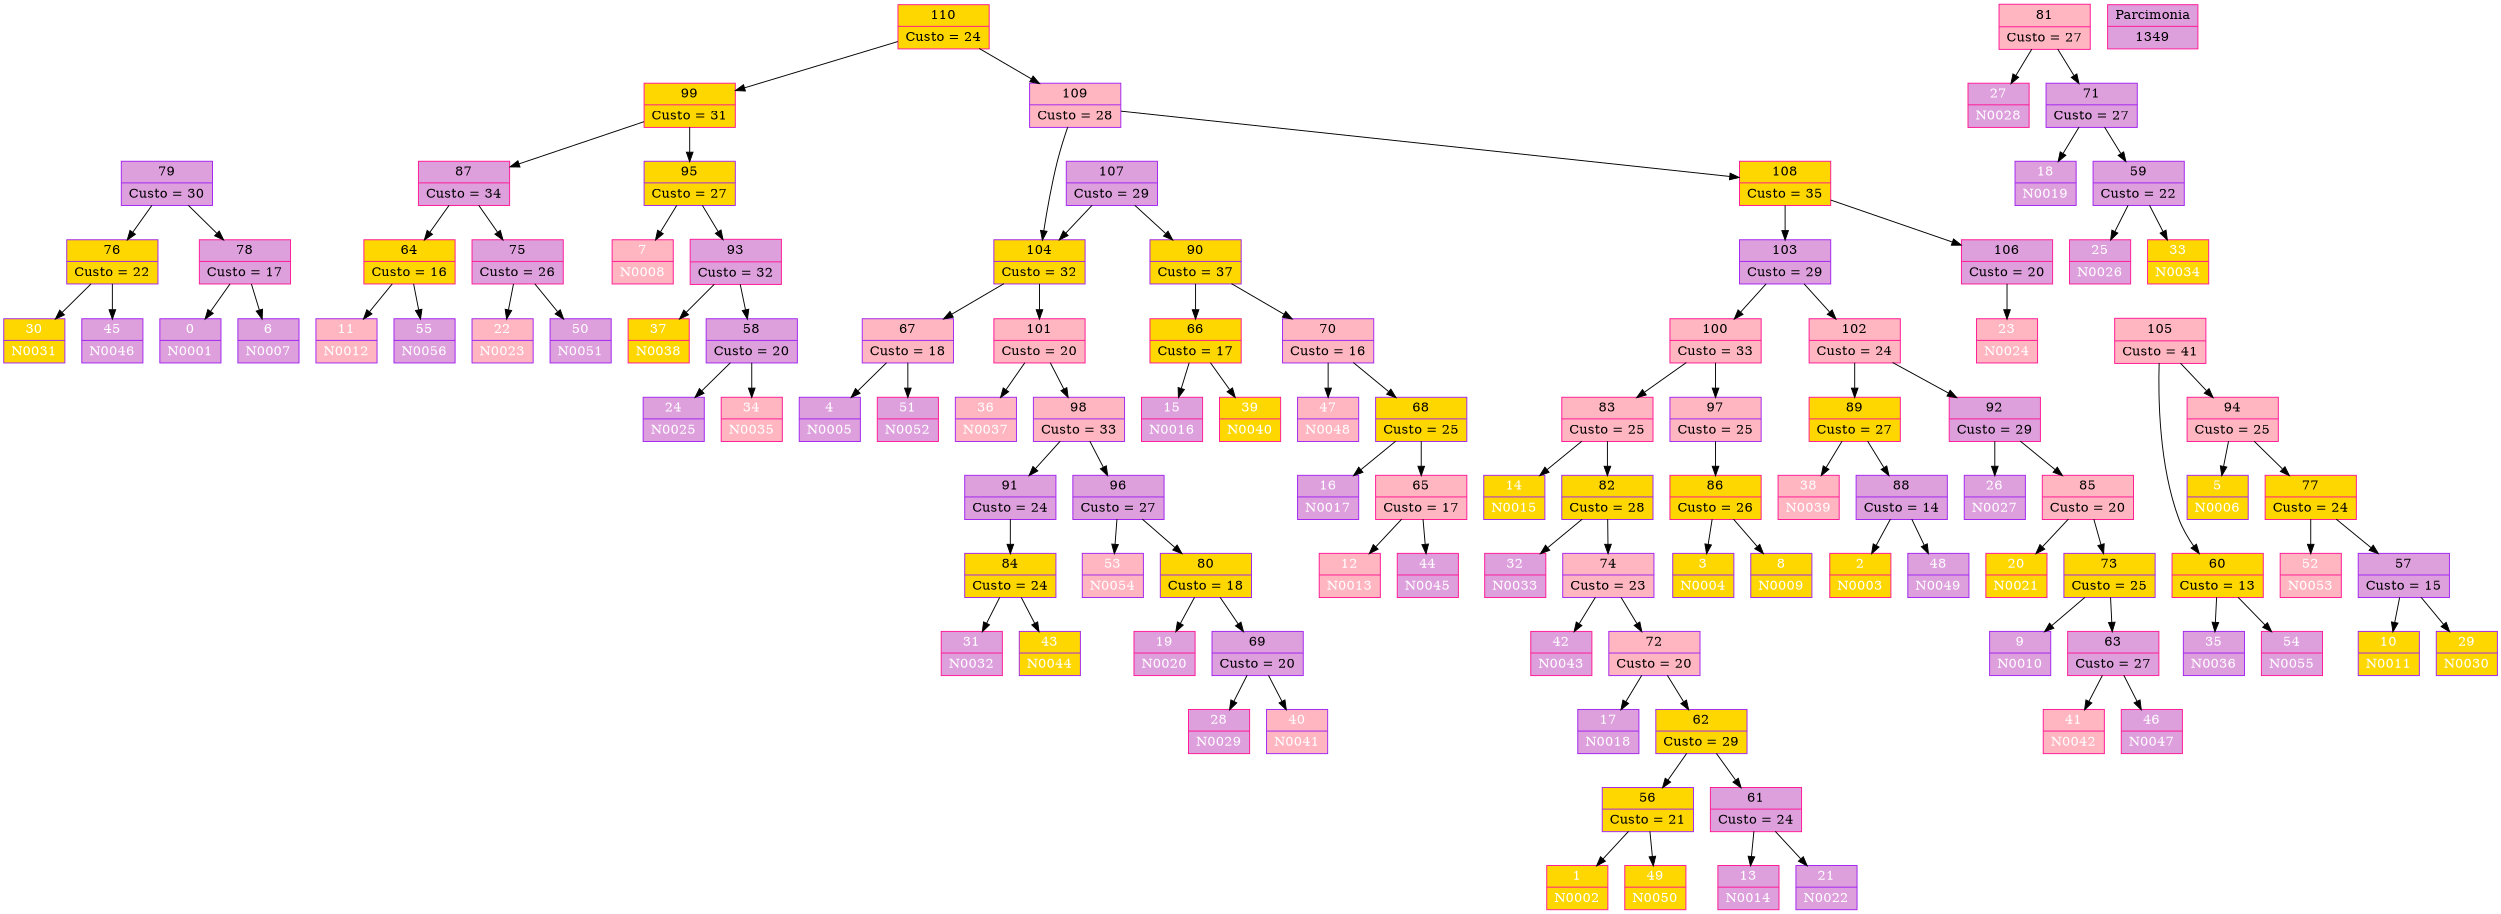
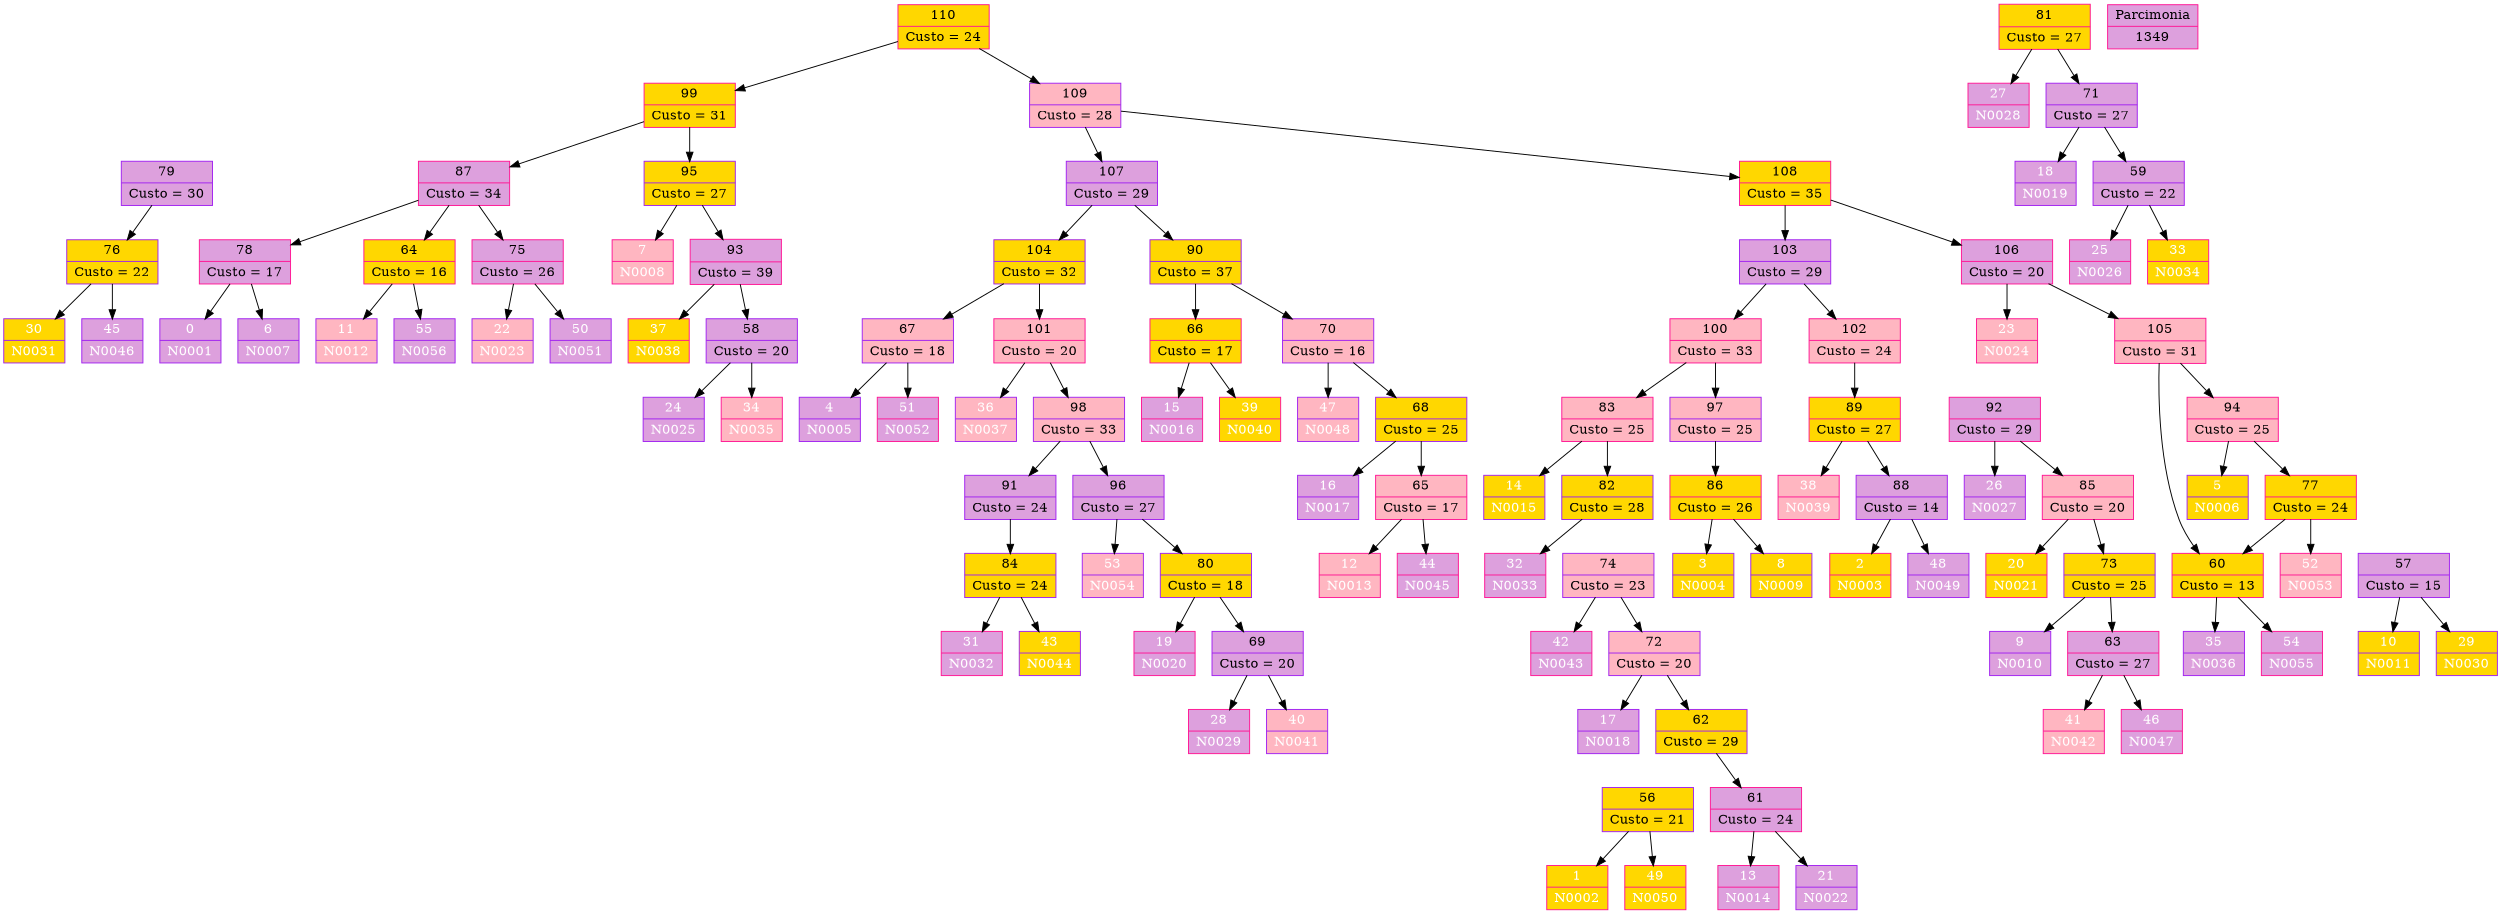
node "81": fillcolor lightpink -> gold
edge "109" -> "104": now "109" -> "107"
edge "79" -> "78": now "87" -> "78"
node "93": text "Custo = 32" -> "Custo = 39"
edge "106" -> "105": added
node "105": text "Custo = 41" -> "Custo = 31"
edge "102" -> "92": removed
edge "82" -> "74": removed
edge "77" -> "57": now "77" -> "60"
edge "62" -> "56": removed
